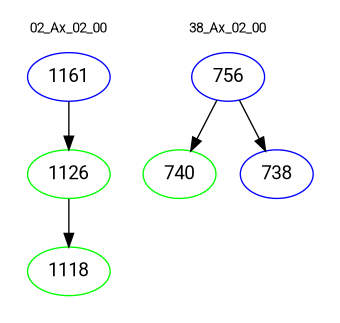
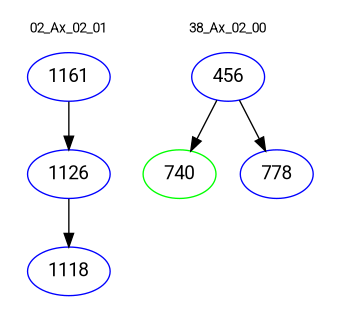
cluster "02_Ax_02_00": label "02_Ax_02_00" -> "02_Ax_02_01"
node "756": label "756" -> "456"
node "1126": color green -> blue
node "738": label "738" -> "778"
node "1118": color green -> blue
